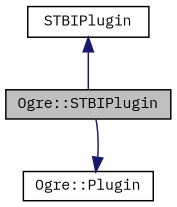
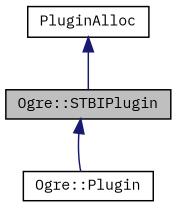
node "STBIPlugin": label "STBIPlugin" -> "PluginAlloc"
edge "Ogre::STBIPlugin" -> "Ogre::Plugin": reversed
